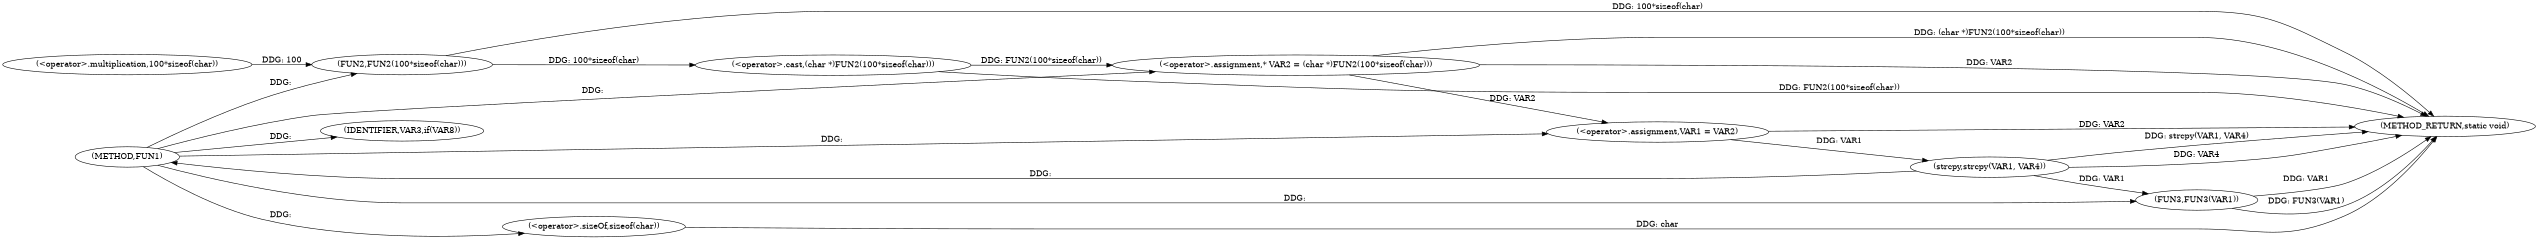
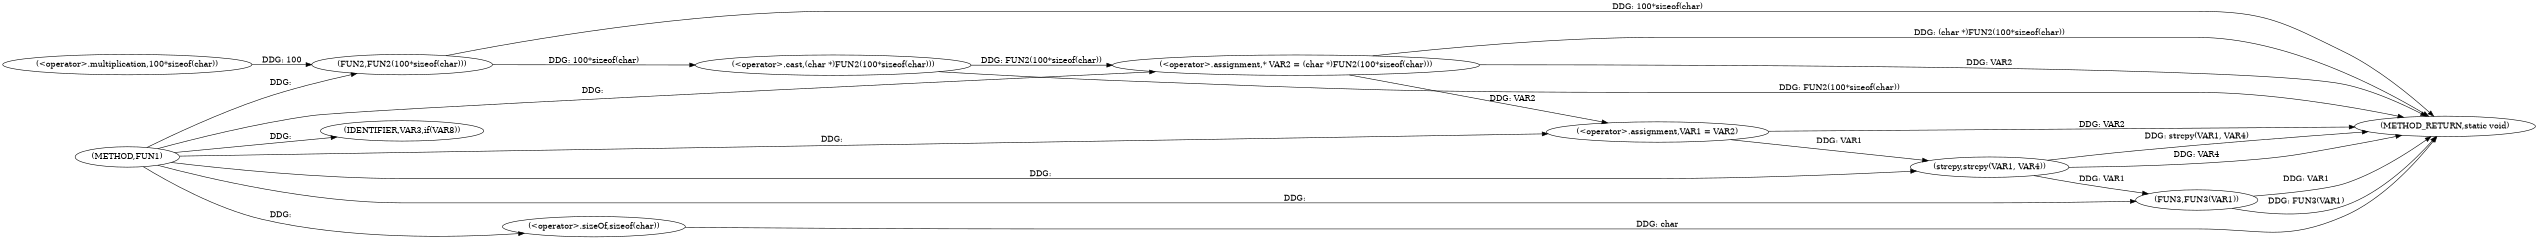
edge "(strcpy,strcpy(VAR1, VAR4))" -> "(METHOD,FUN1)": reversed
